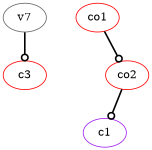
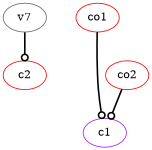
edge "co1" -> "co2": now "co1" -> "c1"
node "c3": label "c3" -> "c2"
